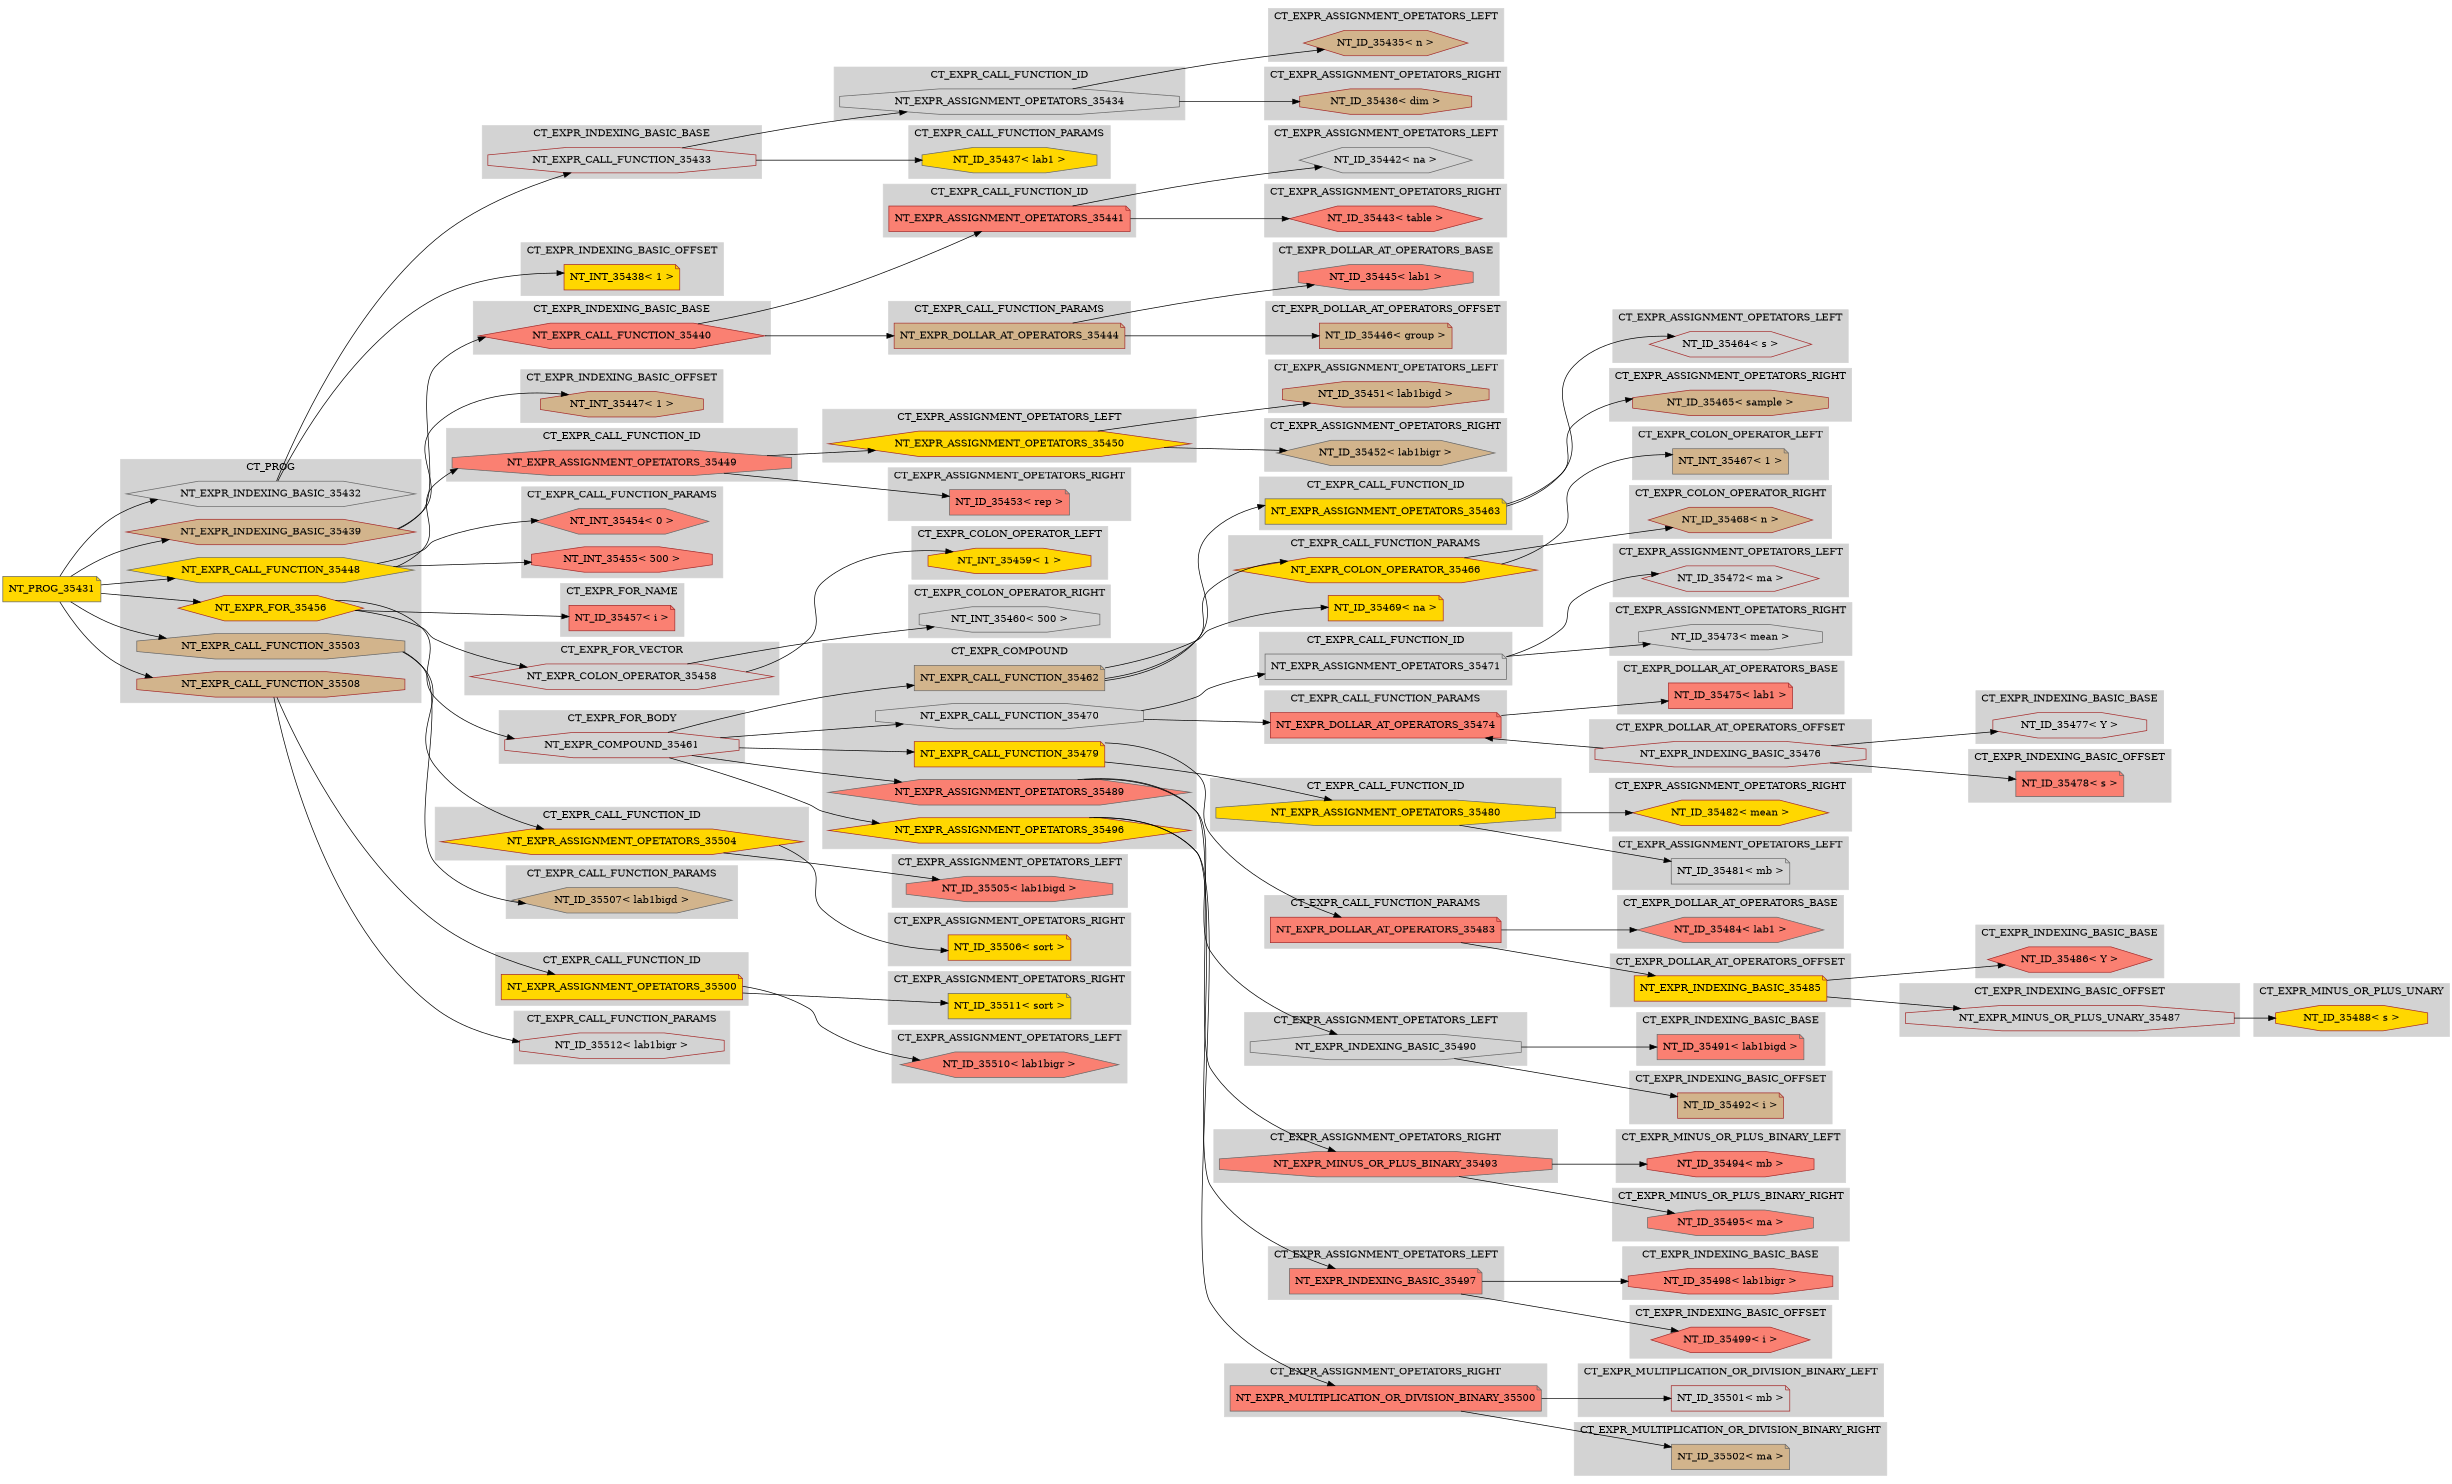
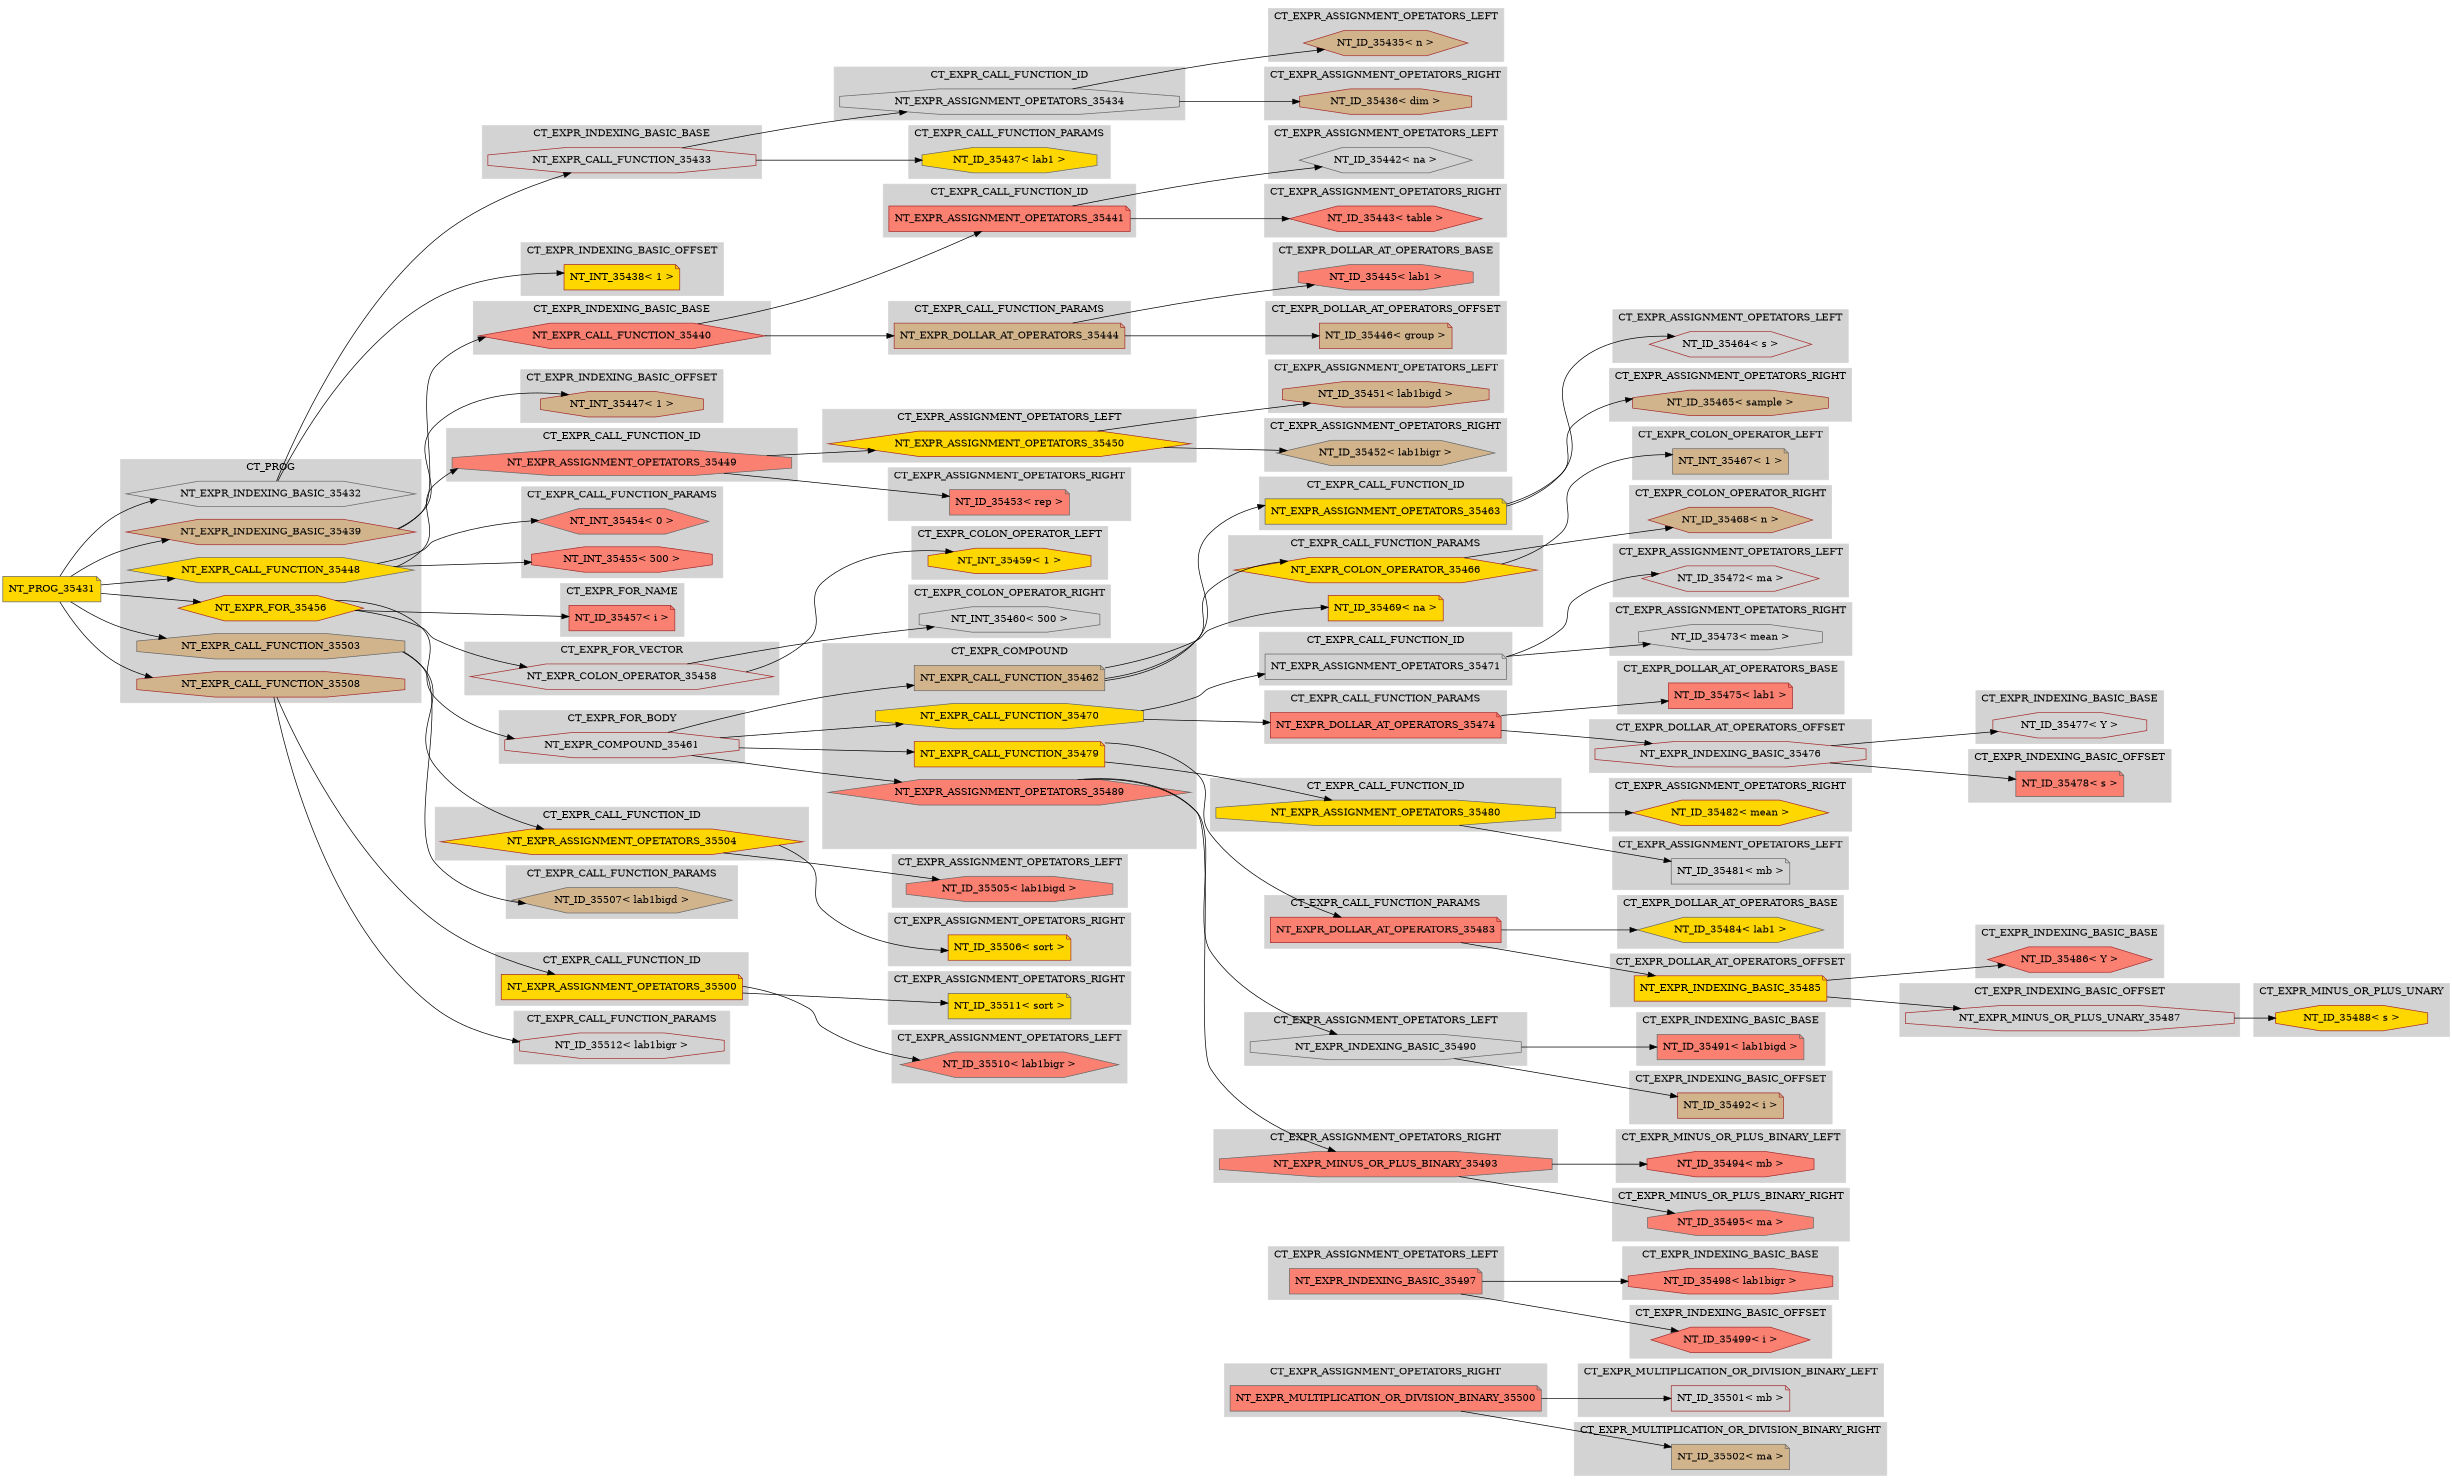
node "NT_EXPR_CALL_FUNCTION_35470": fillcolor lightgrey -> gold
edge "NT_EXPR_INDEXING_BASIC_35476" -> "NT_EXPR_DOLLAR_AT_OPERATORS_35474": reversed
node "NT_EXPR_ASSIGNMENT_OPETATORS_35496": removed
node "NT_ID_35484< lab1 >": fillcolor salmon -> gold
